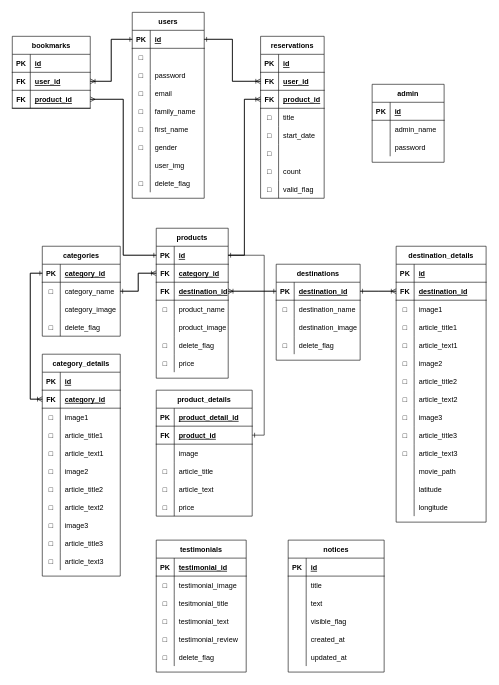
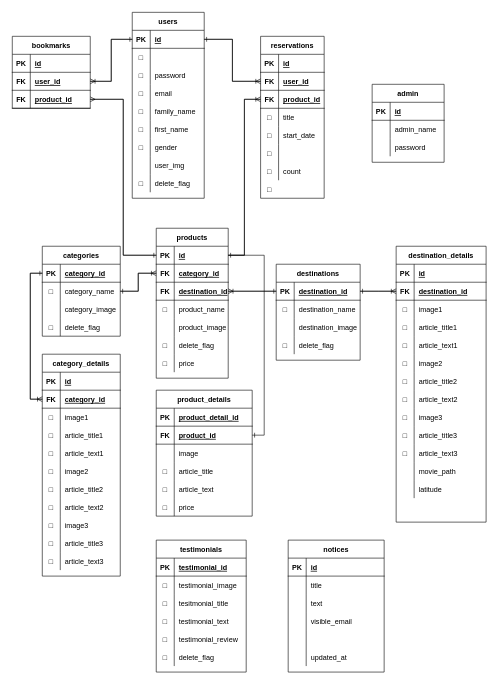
node "valid_flag": removed
node "longitude": removed
node "visible_flag": label "visible_flag" -> "visible_email"
node "created_at": removed
